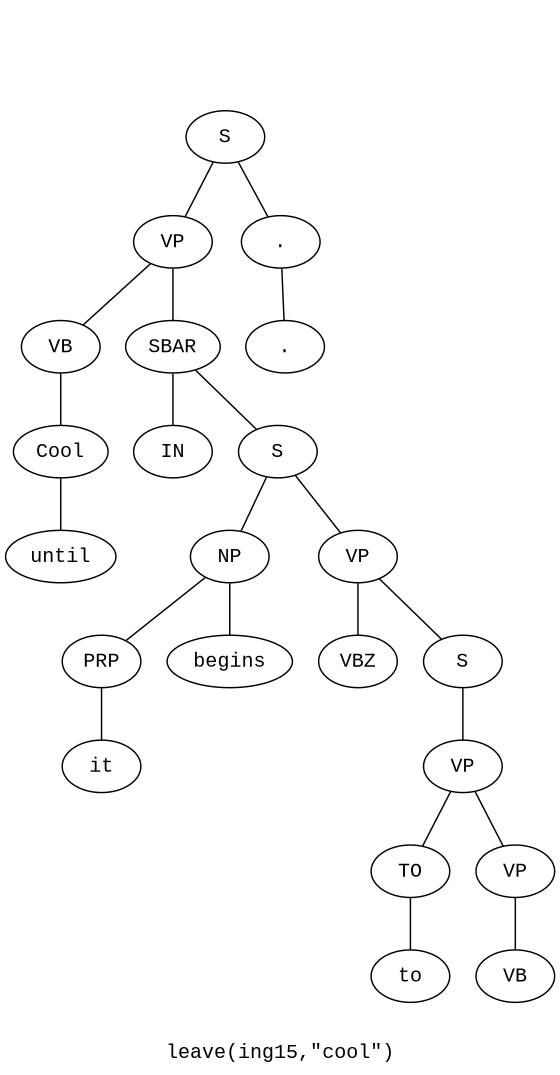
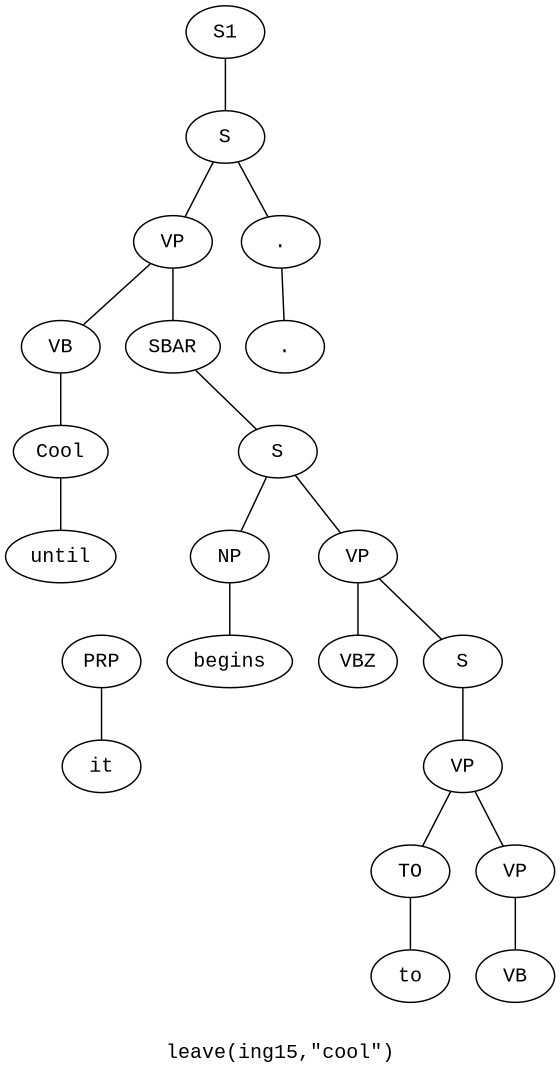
node "S1": added
node "IN": removed
edge "NP" -- "PRP": removed
